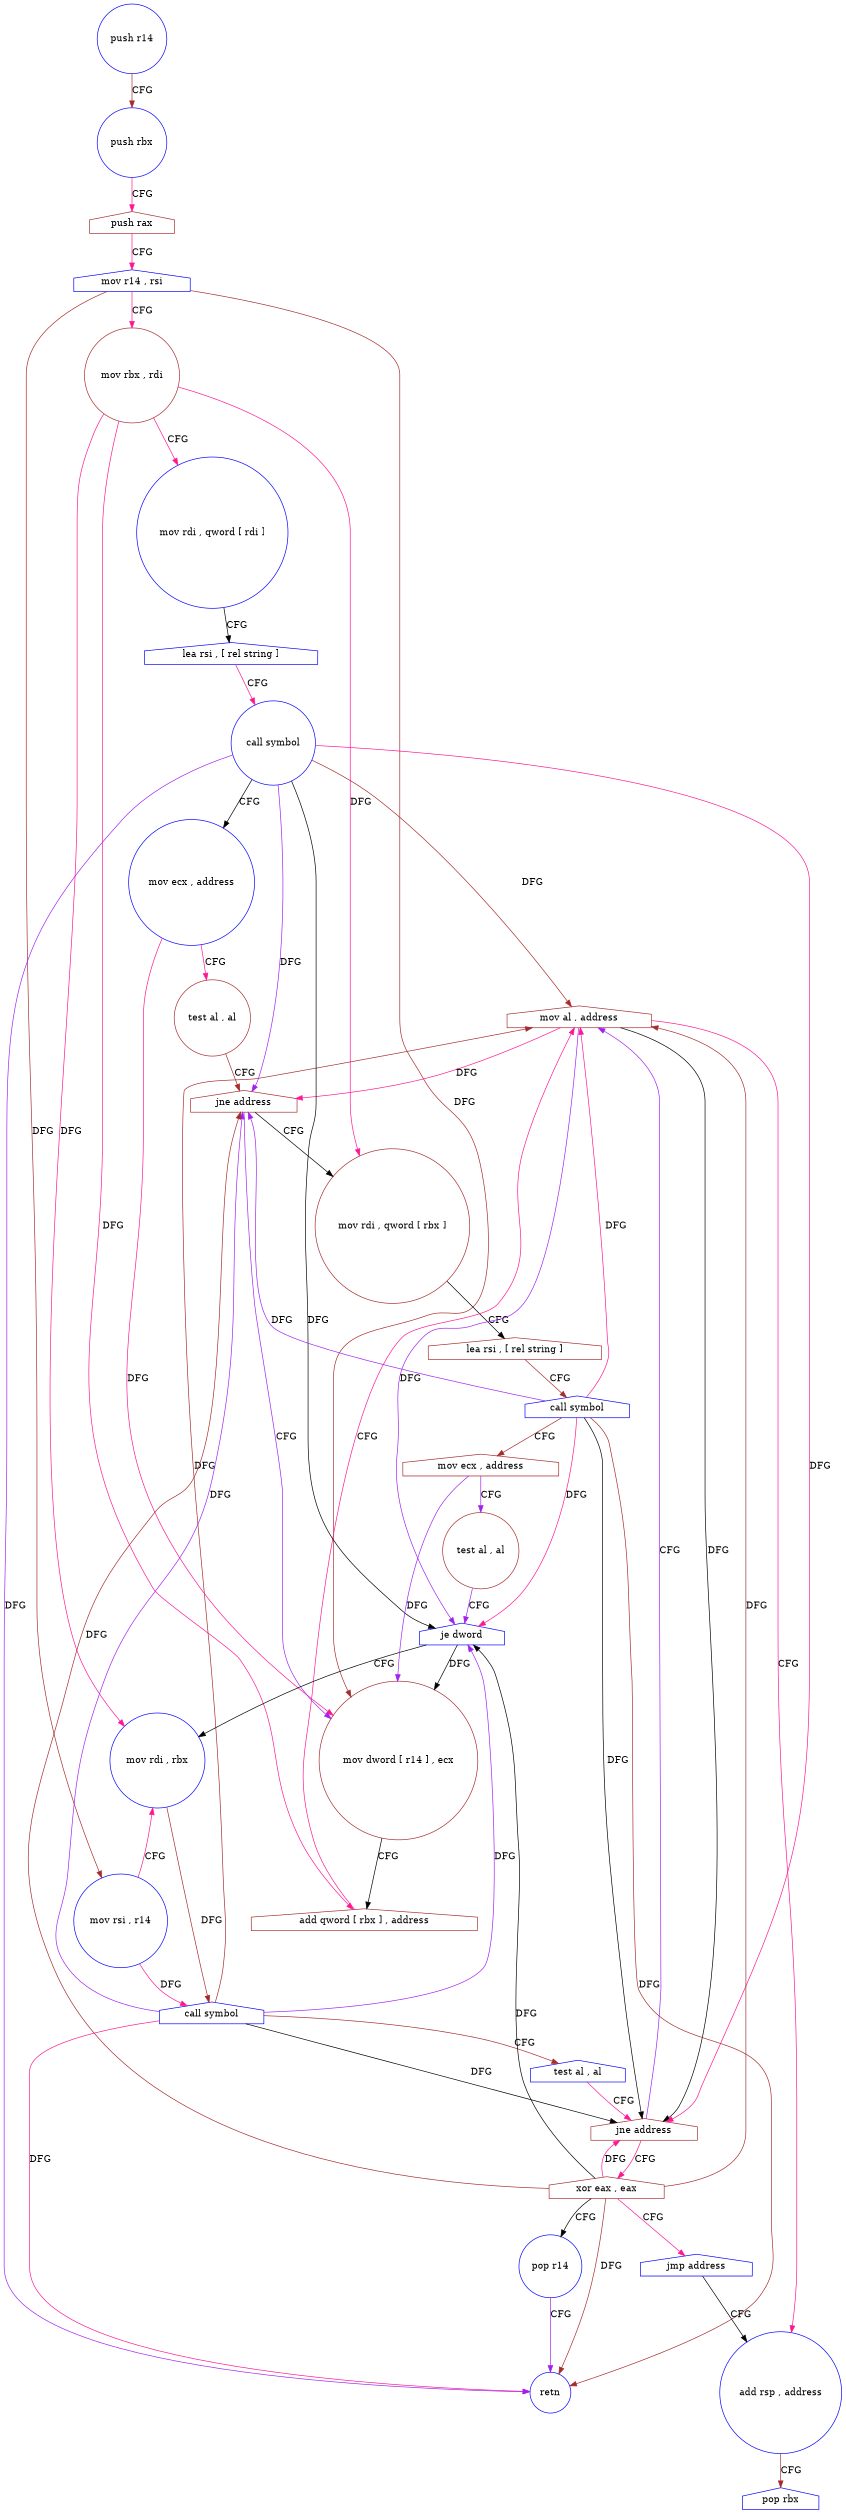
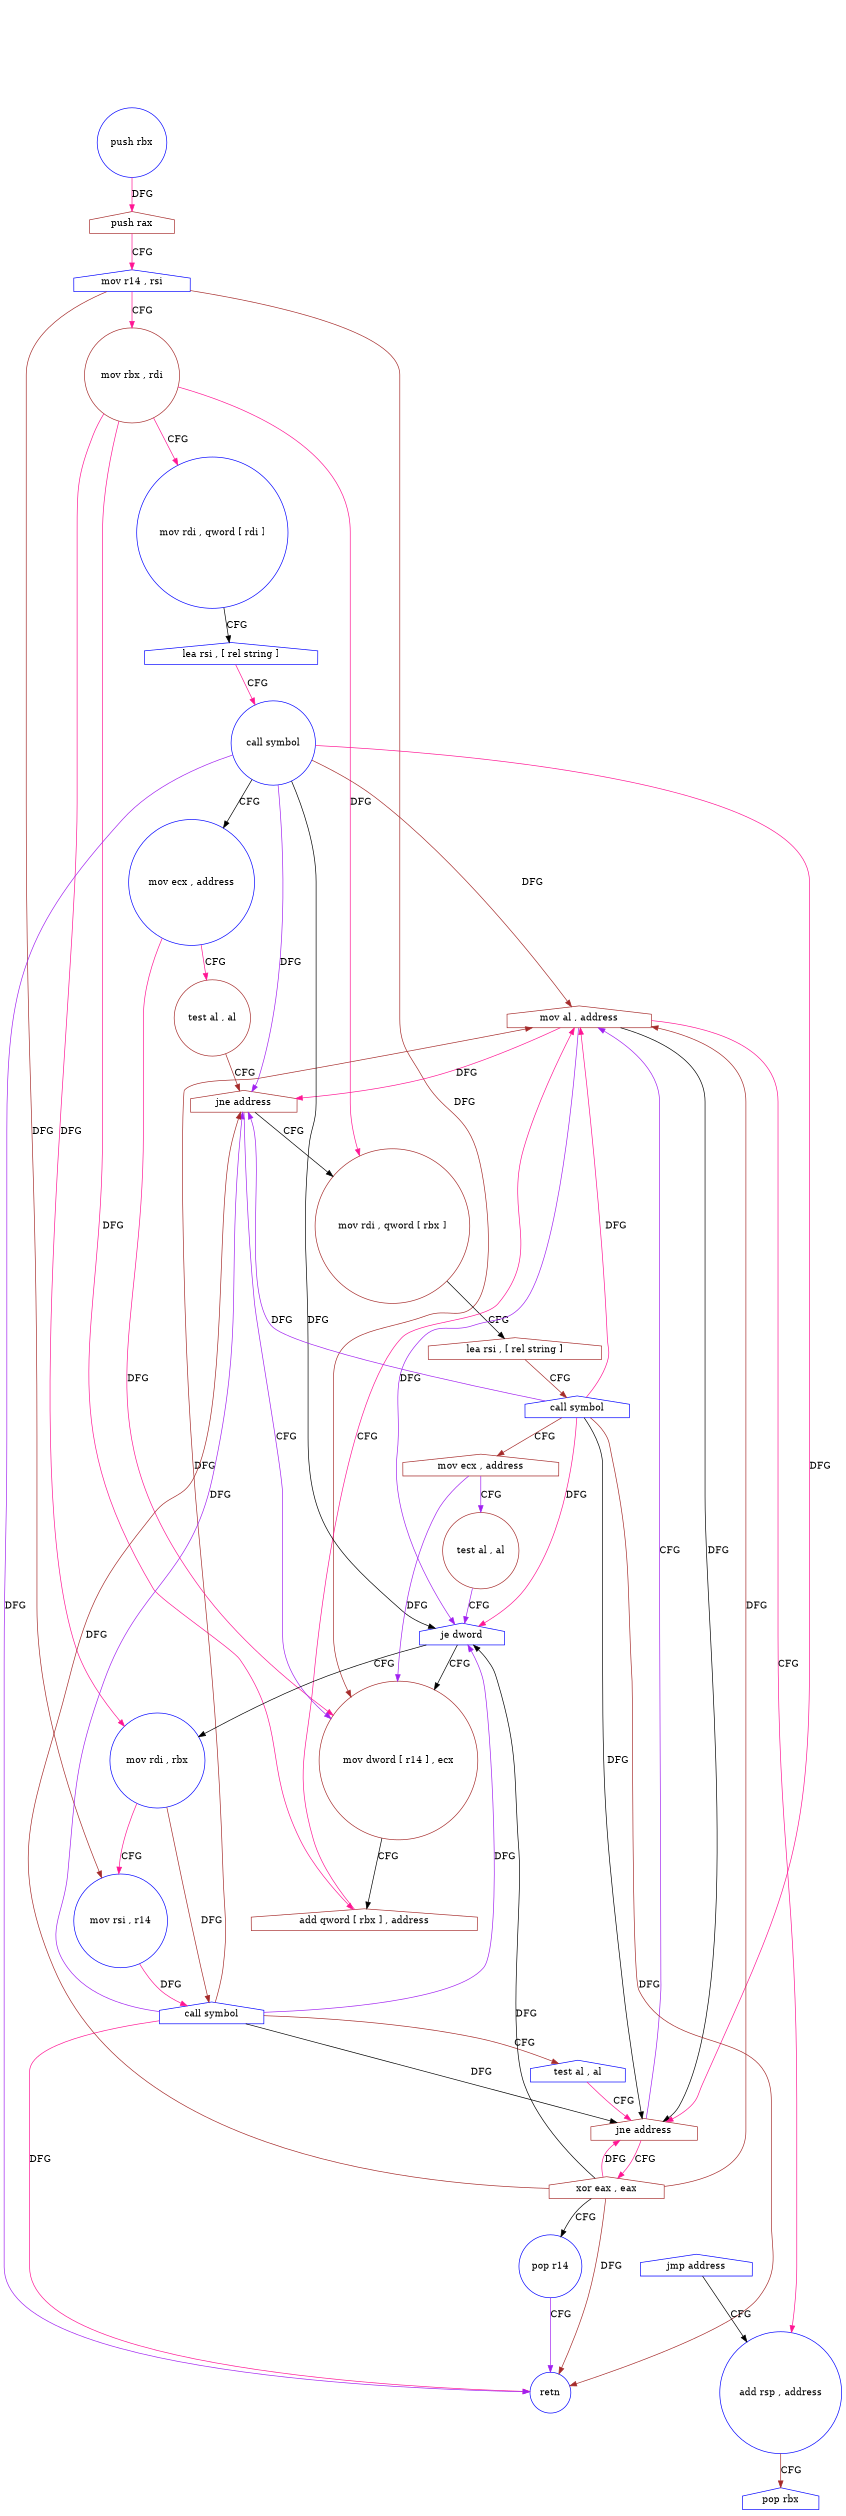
node "push r14": removed
edge "push rbx" -> "push rax": label "CFG" -> "DFG"
edge "je dword" -> "mov dword [ r14 ] , ecx": label "DFG" -> "CFG"
edge "mov rsi , r14" -> "mov rdi , rbx": reversed
edge "xor eax , eax" -> "jmp address": removed, label "CFG"
